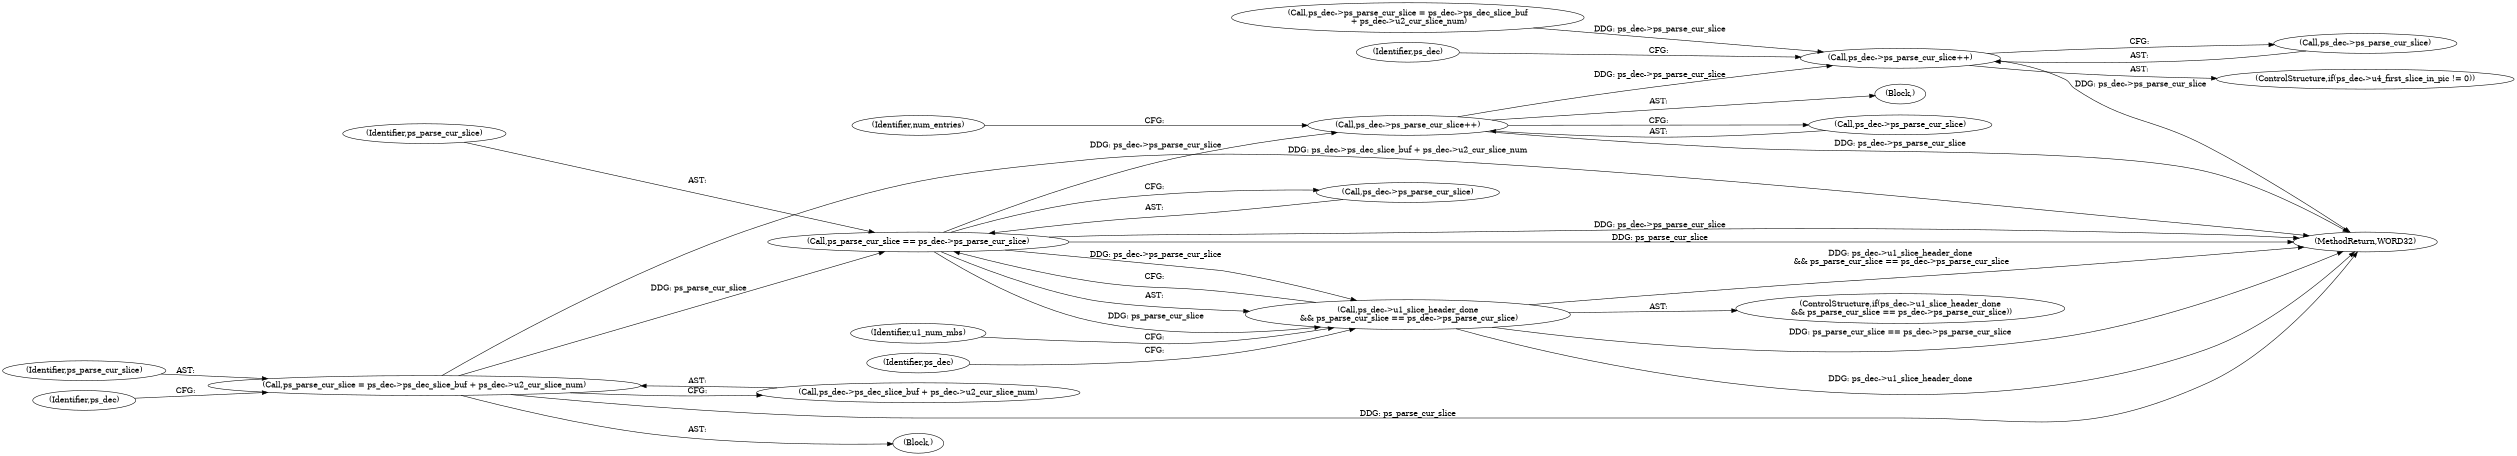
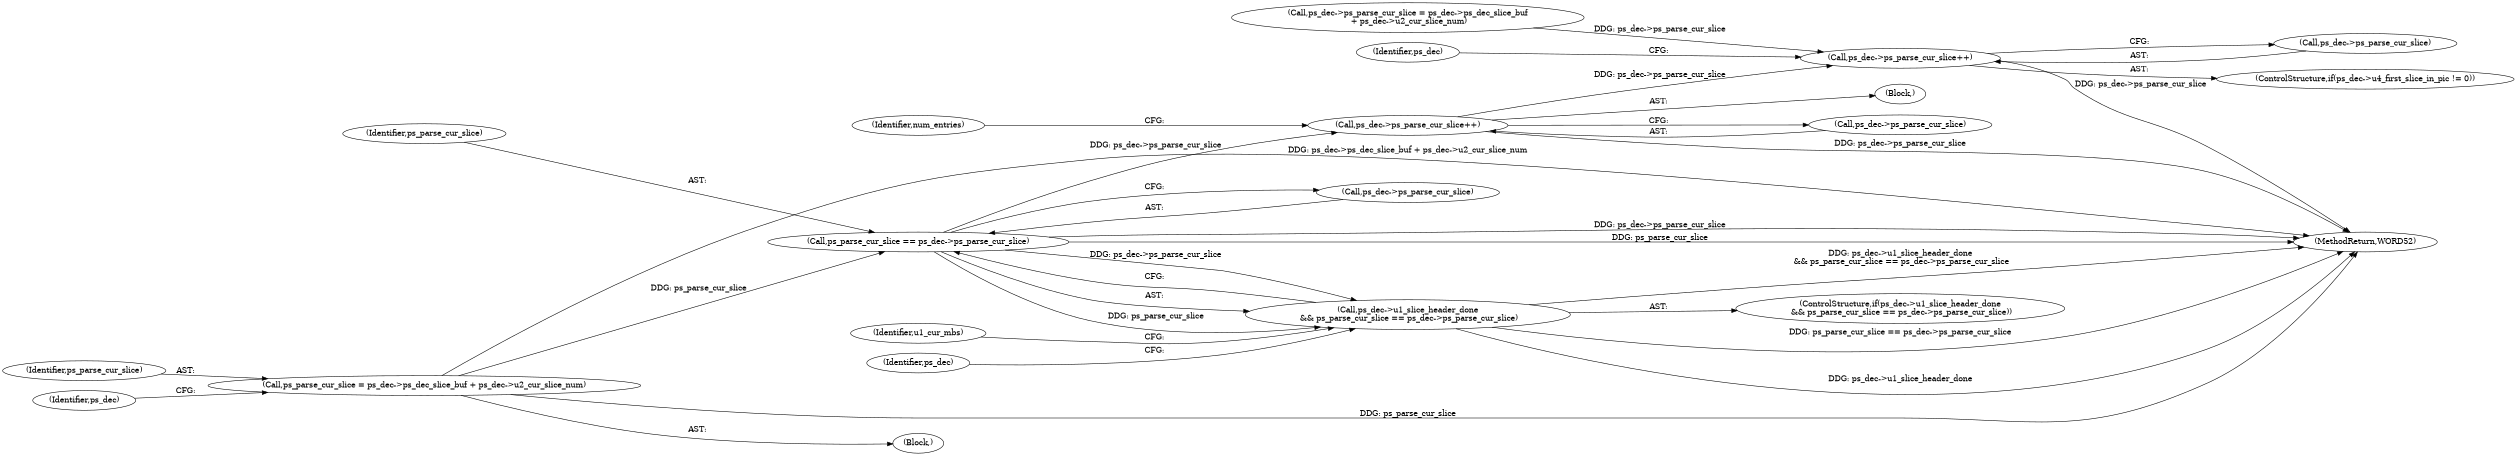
node "(MethodReturn,WORD32)": label "(MethodReturn,WORD32)" -> "(MethodReturn,WORD52)"
node "(Identifier,u1_num_mbs)": label "(Identifier,u1_num_mbs)" -> "(Identifier,u1_cur_mbs)"
node "(Call,ps_dec->ps_dec_slice_buf + ps_dec->u2_cur_slice_num)": removed
